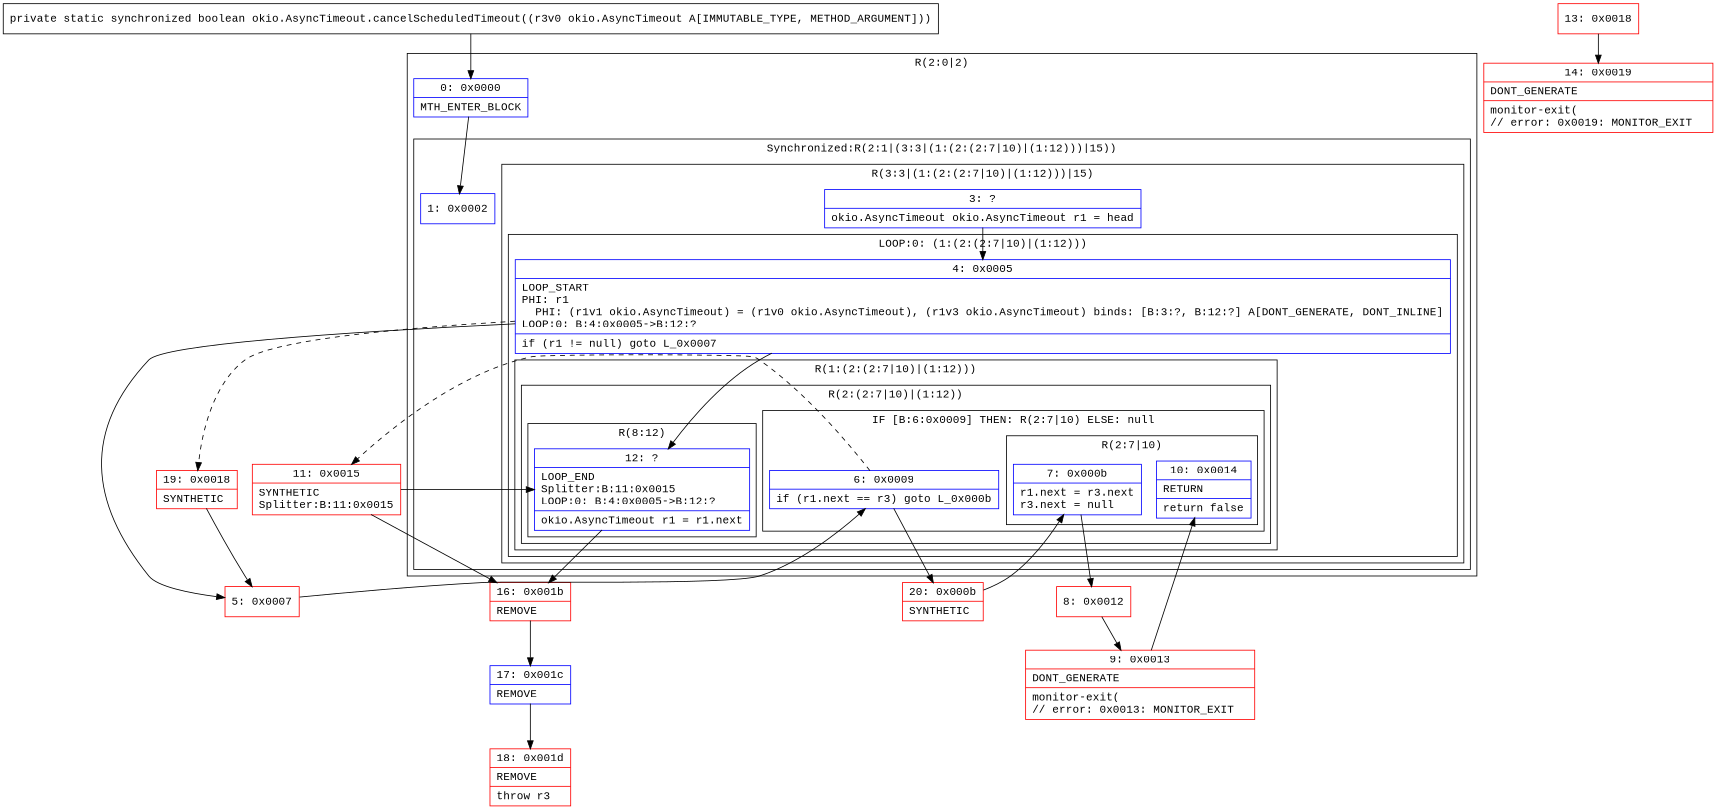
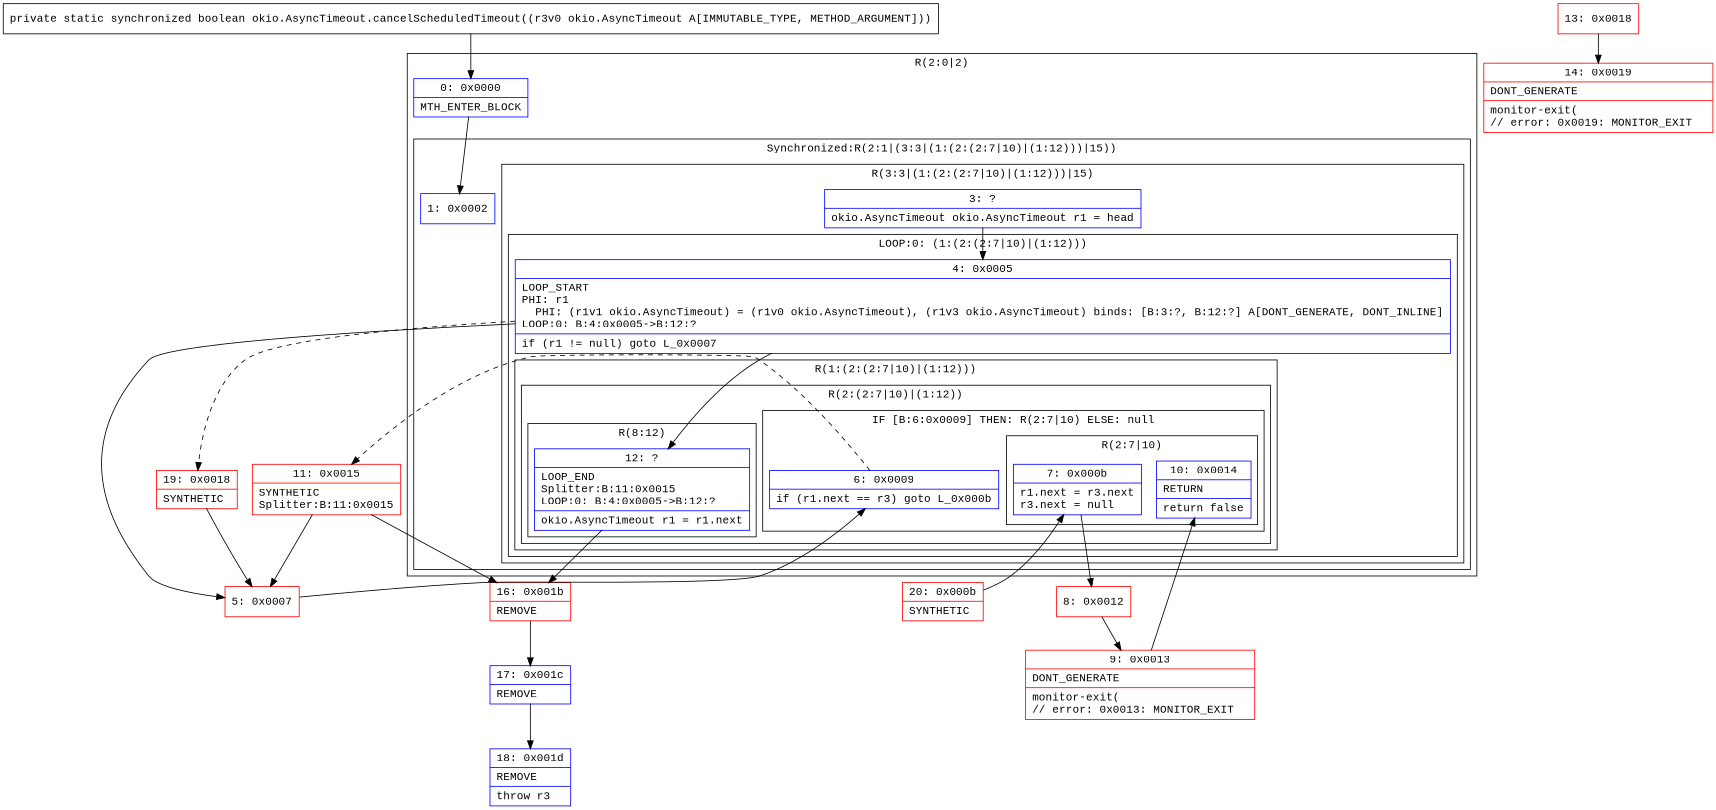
edge "11: 0x0015" -> "12: ?": now "11: 0x0015" -> "5: 0x0007"
edge "6: 0x0009" -> "20: 0x000b": removed
node "18: 0x001d": color red -> blue
